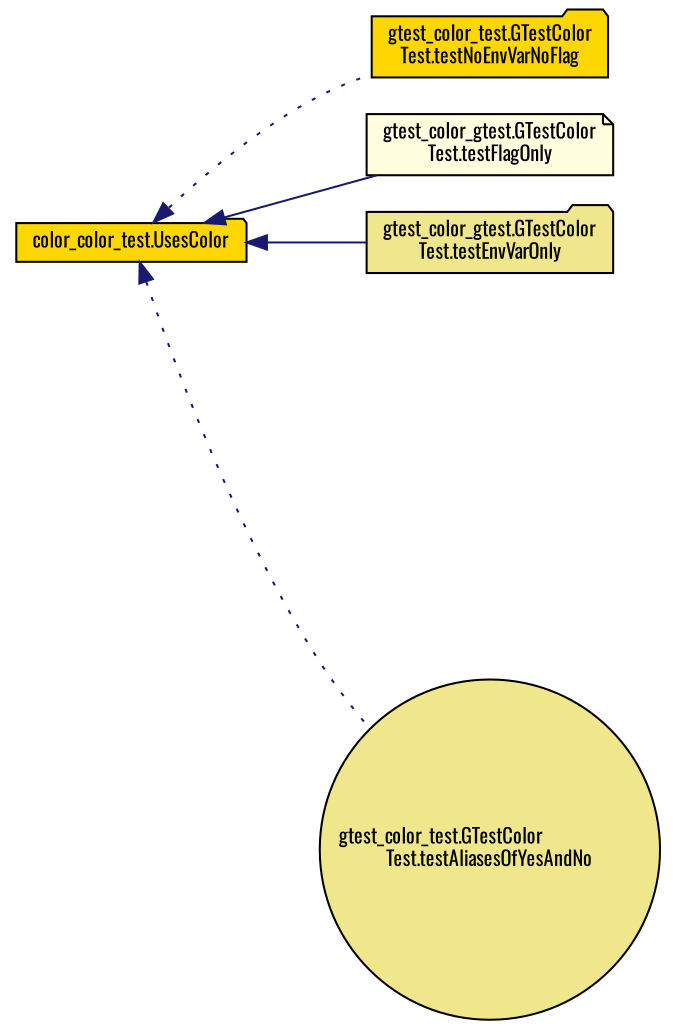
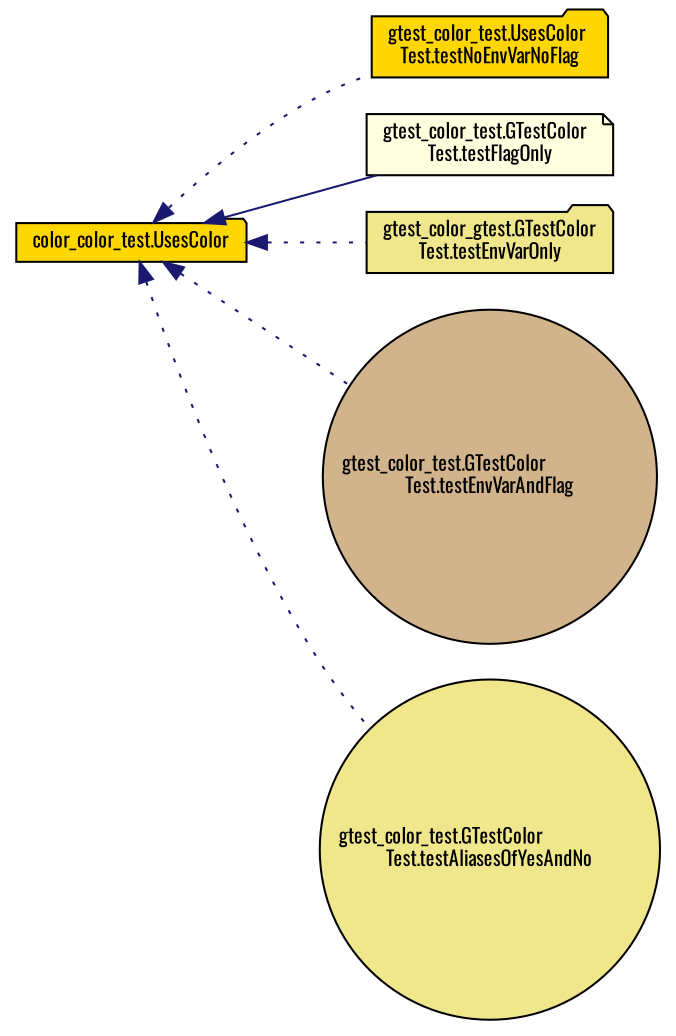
node "gtest_color_test.GTestColor Test.testNoEnvVarNoFlag": label "gtest_color_test.GTestColor Test.testNoEnvVarNoFlag" -> "gtest_color_test.UsesColor Test.testNoEnvVarNoFlag"
node "gtest_color_gtest.GTestColor Test.testFlagOnly": label "gtest_color_gtest.GTestColor Test.testFlagOnly" -> "gtest_color_test.GTestColor Test.testFlagOnly"
edge "gtest_color_gtest.GTestColor Test.testEnvVarOnly" -> "color_color_test.UsesColor": style solid -> dotted
node "gtest_color_test.GTestColor Test.testEnvVarAndFlag": added
